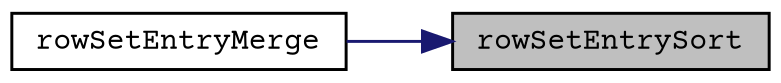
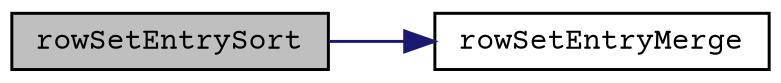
edge "rowSetEntryMerge" -> "rowSetEntrySort": reversed
